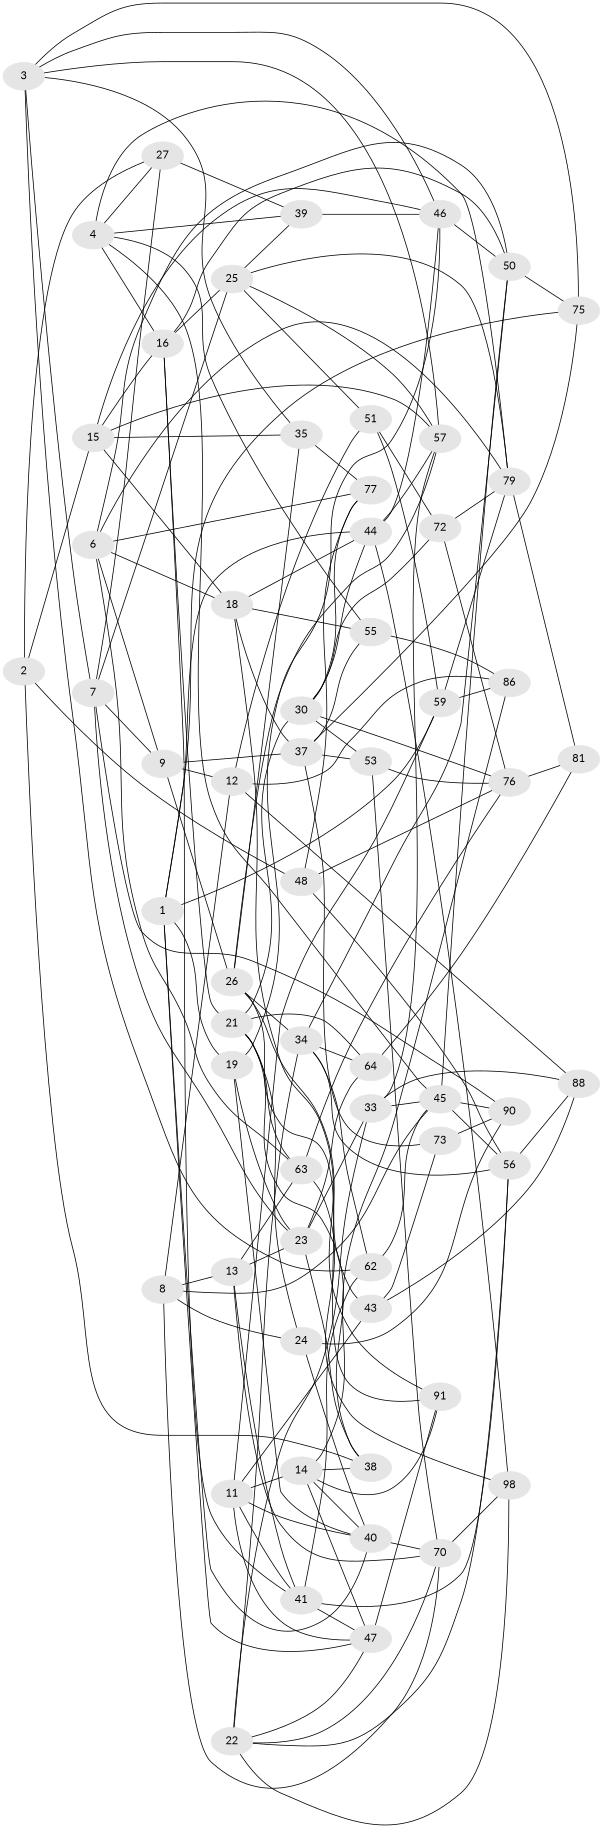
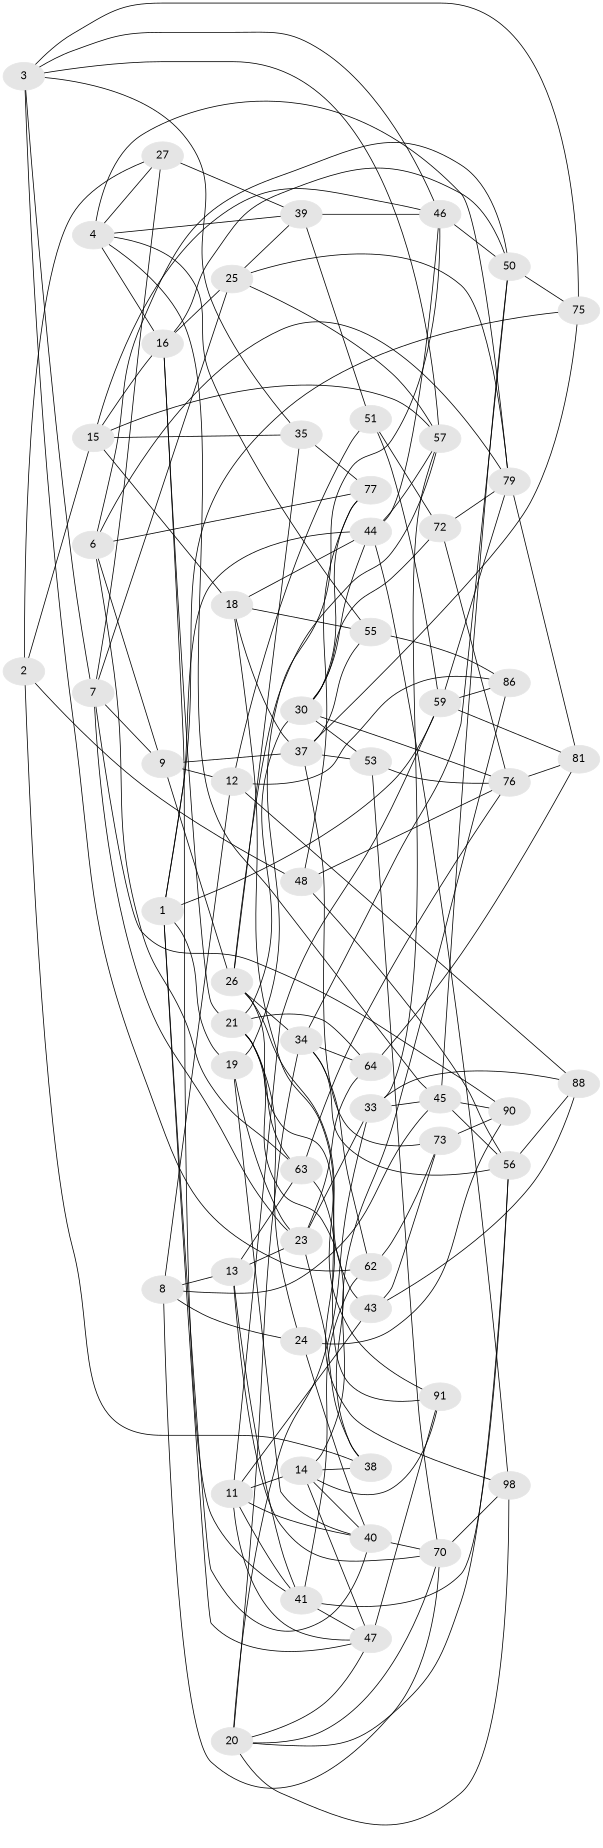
edge "25" -- "51": now "39" -- "51"
edge "6" -- "18": removed
edge "59" -- "81": added
edge "45" -- "62": now "73" -- "62"
node "22": label "22" -> "20"
